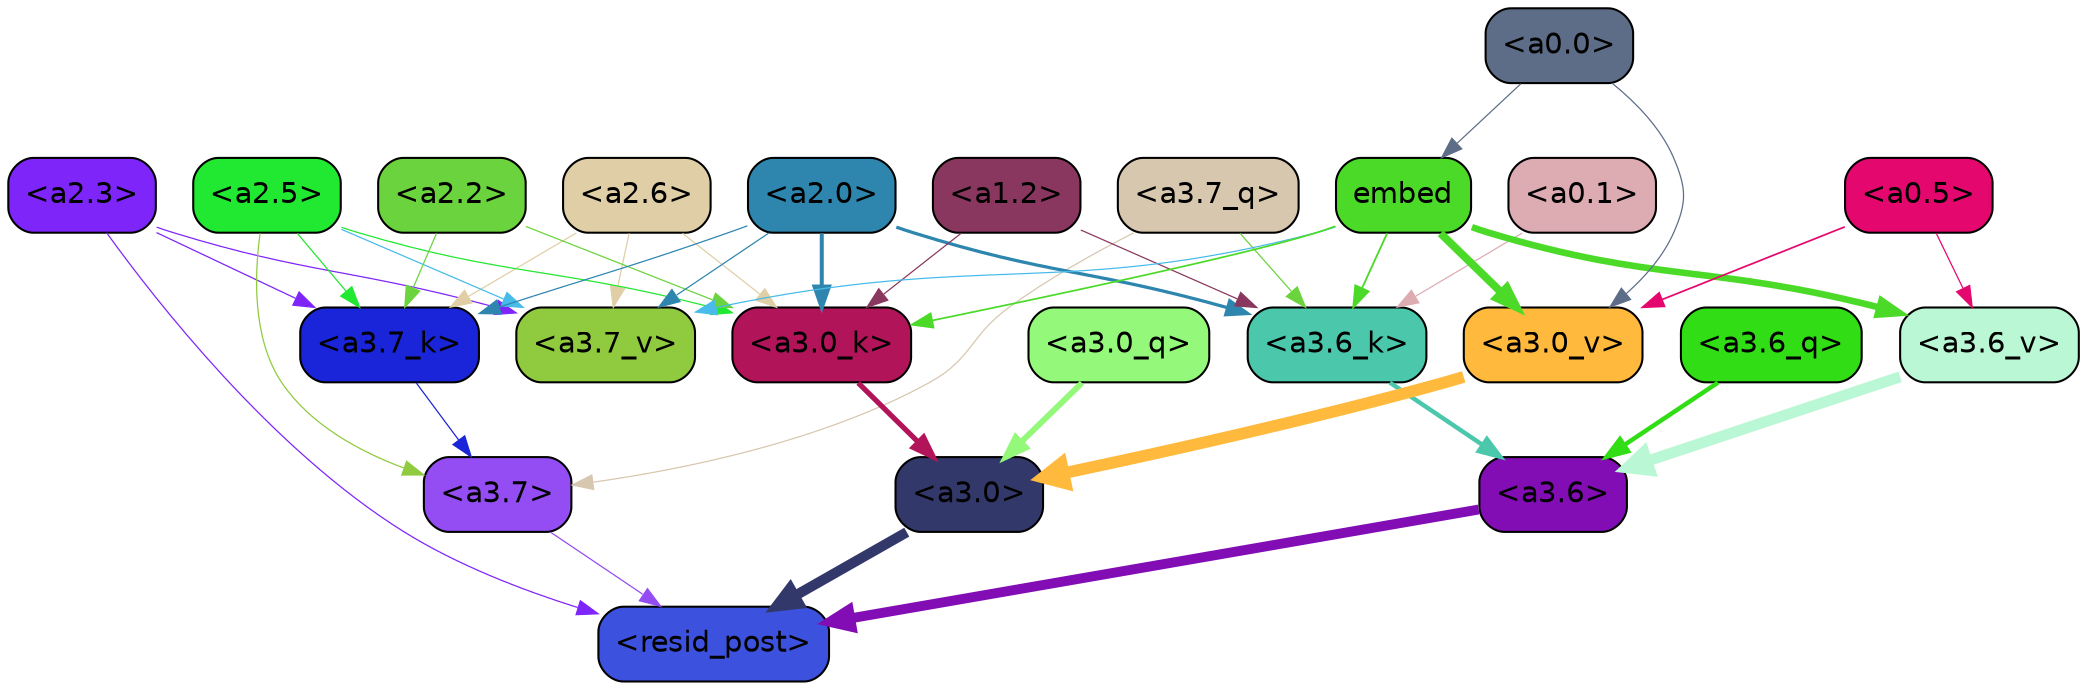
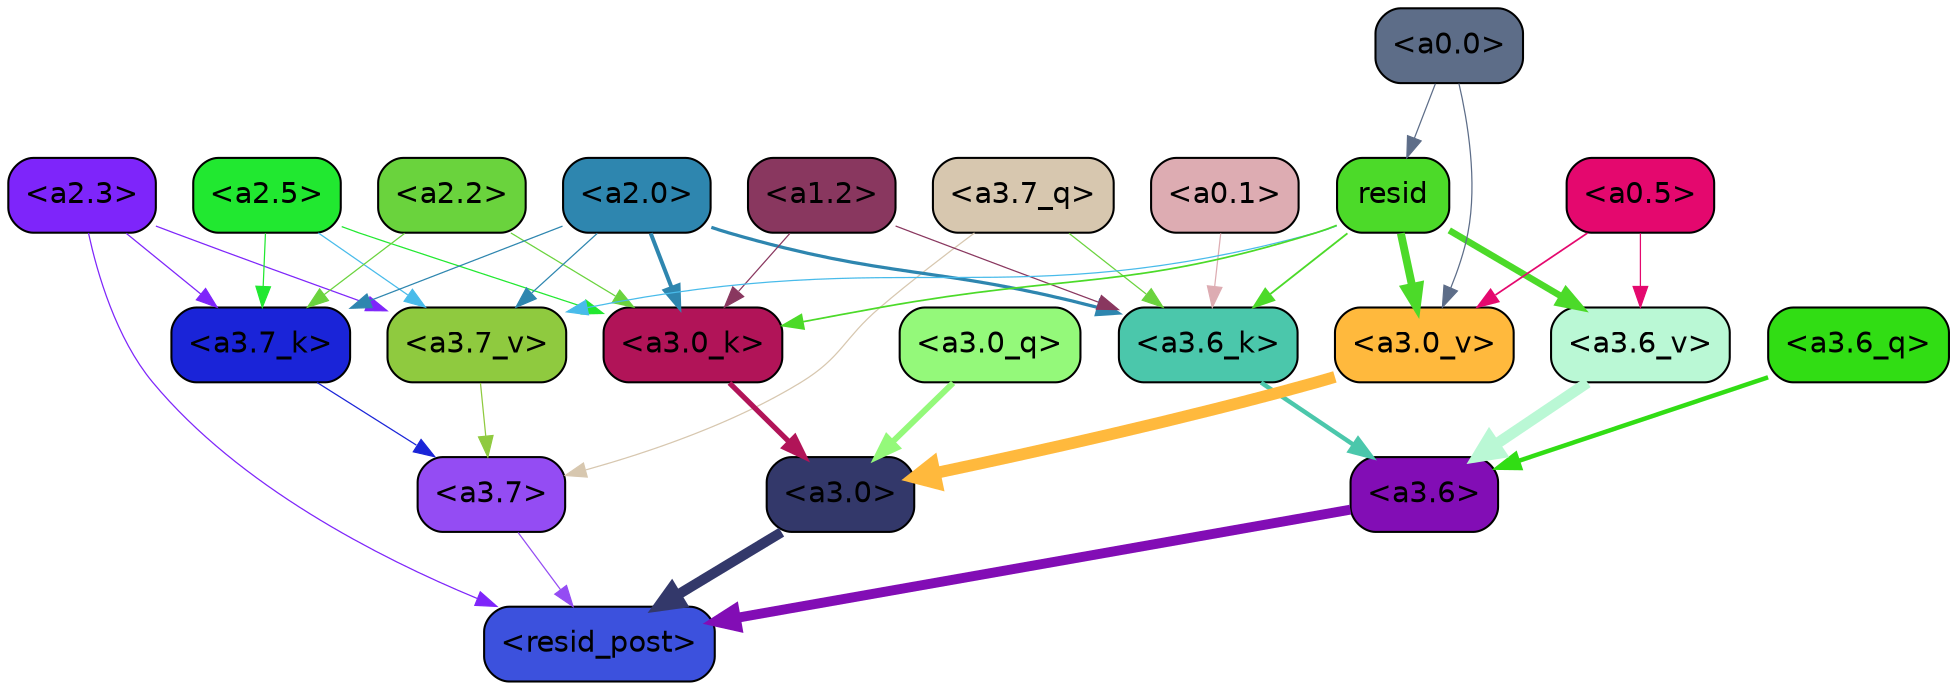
node "<a2.6>": removed
node "embed": label "embed" -> "resid"
edge "<a2.5>" -> "<a3.7>": now "<a3.7_v>" -> "<a3.7>"
